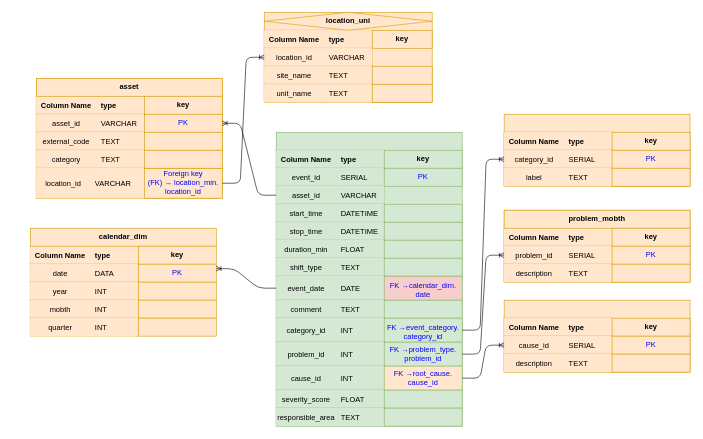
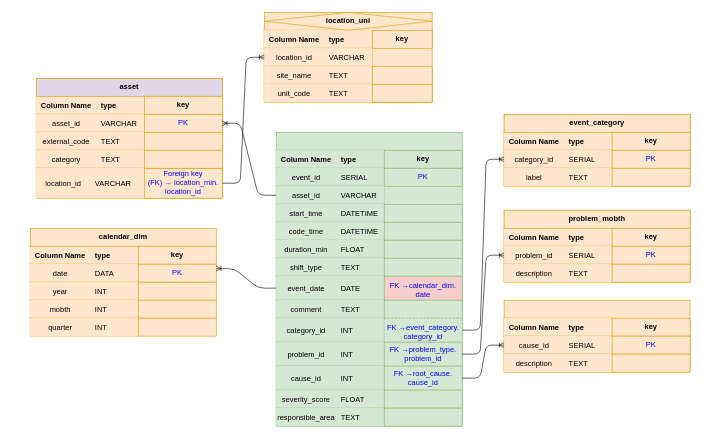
node "asset": fillcolor #ffe6cc -> #e1d5e7
node "unit_name": label "unit_name" -> "unit_code"
node "event_category": added
node "stop_time": label "stop_time" -> "code_time"
node "FK →event_category. category_id": style solid -> dashed
node "FK →root_cause. cause_id": fillcolor #ffe6cc -> #d5e8d4
